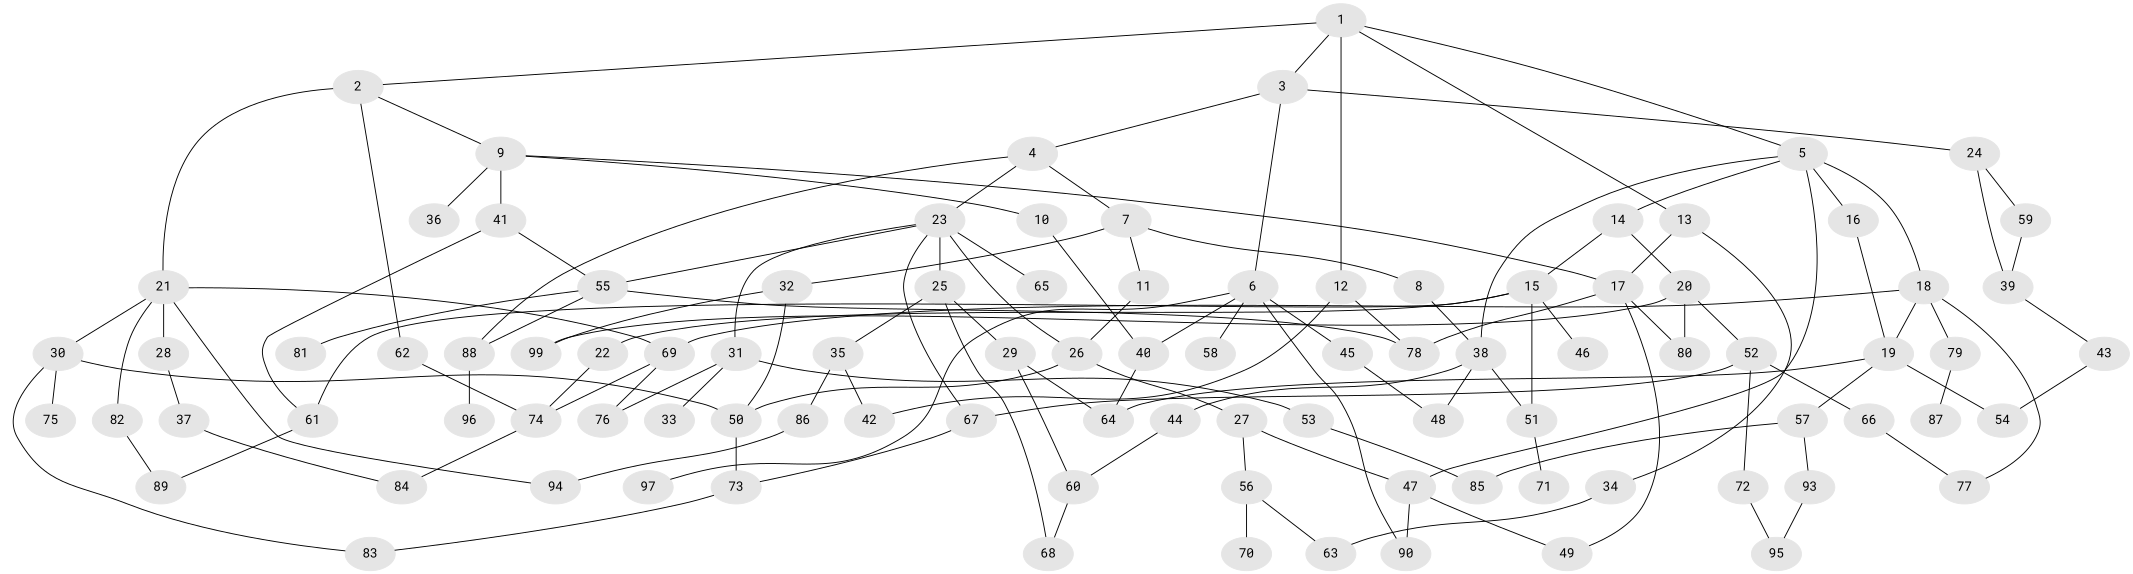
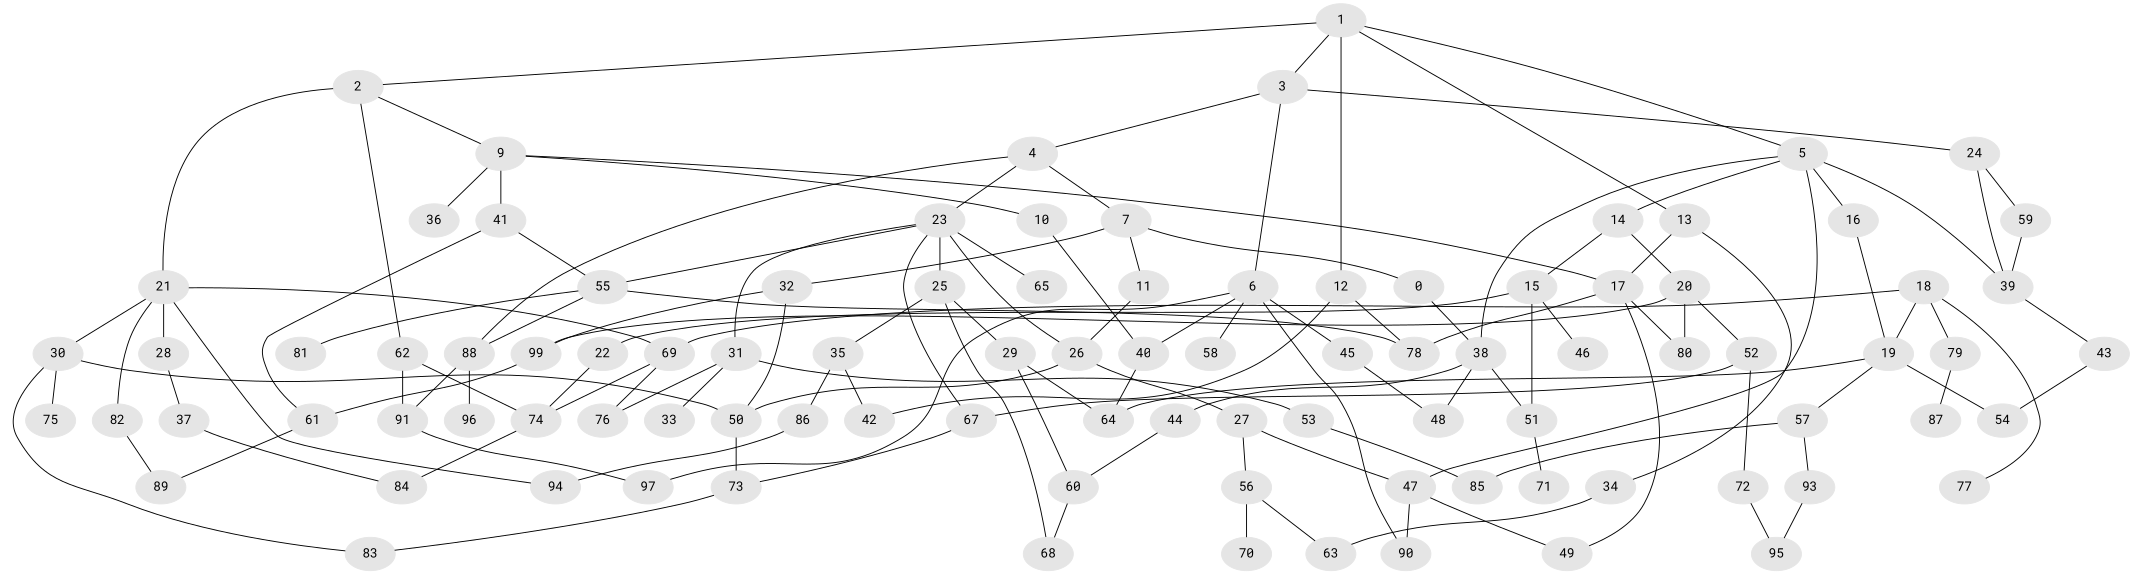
edge "5" -- "18": now "5" -- "39"
node "8": label "8" -> "0"
edge "15" -- "61": now "99" -- "61"
node "91": added
node "66": removed
